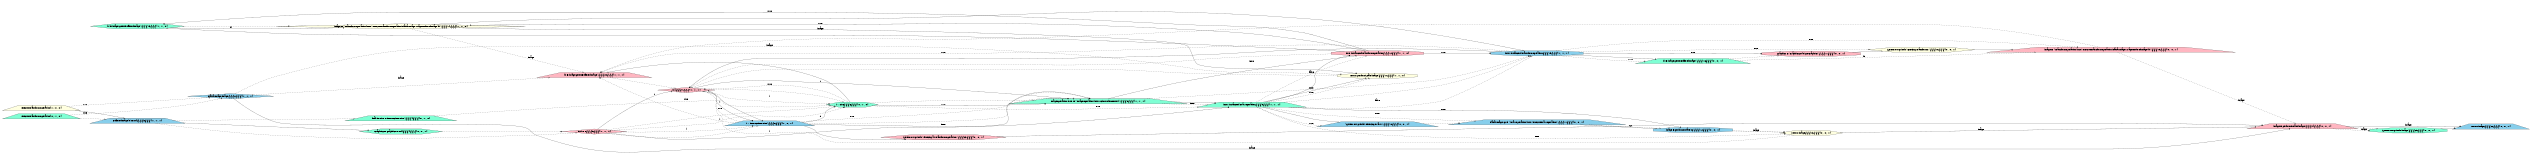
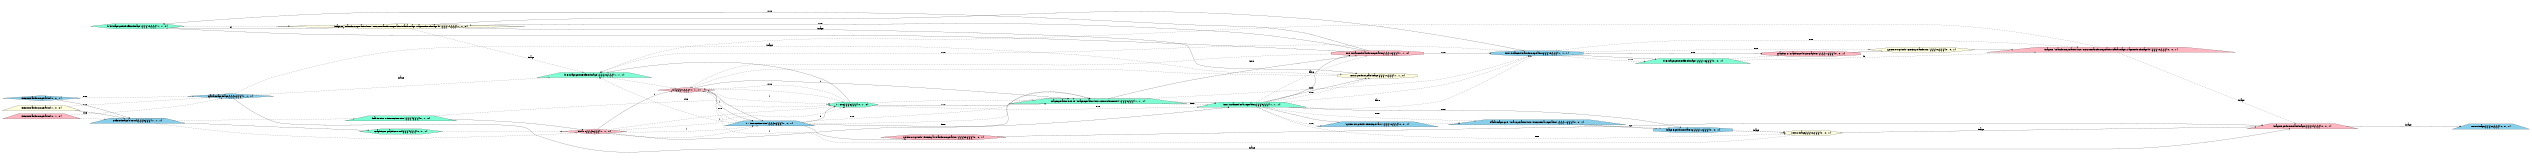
edge "instr instanceof TransformOperation@@@15@@@['1', '1', '1']" -> "i++@@@7@@@['1', '1', '1']": removed
node "bi = image.getAsBufferedImage()@@@20@@@['1', '1', '1']": fillcolor lightpink -> aquamarine
node "executeTransformOperation['0', '0', '1']": added
node "executeTransformOperation['0', '1', '0']": fillcolor aquamarine -> lightpink
edge "final int size = instructions.size()@@@4@@@['0', '1', '0']" -> "int i = 0@@@5@@@['1', '1', '1']": added
node "System.out.println(image)@@@25@@@['0', '0', '1']": removed
